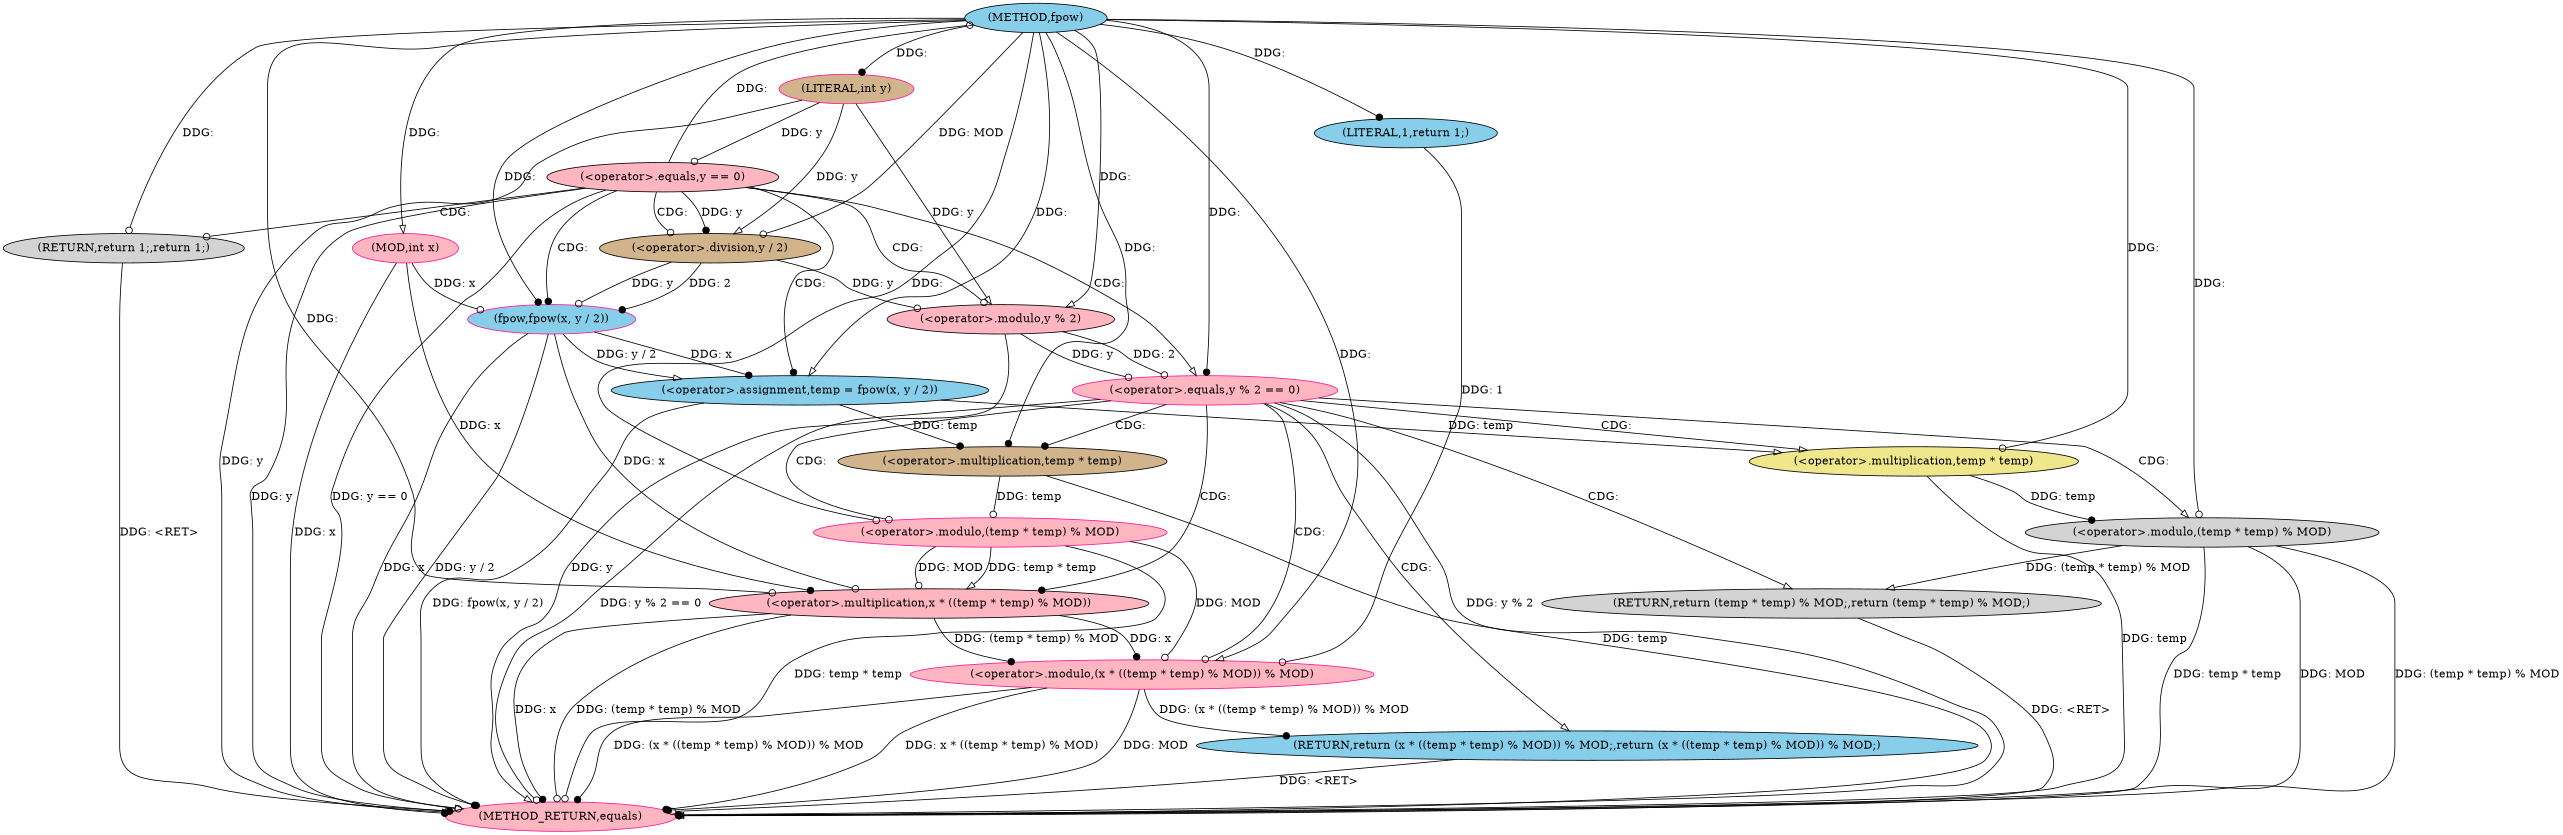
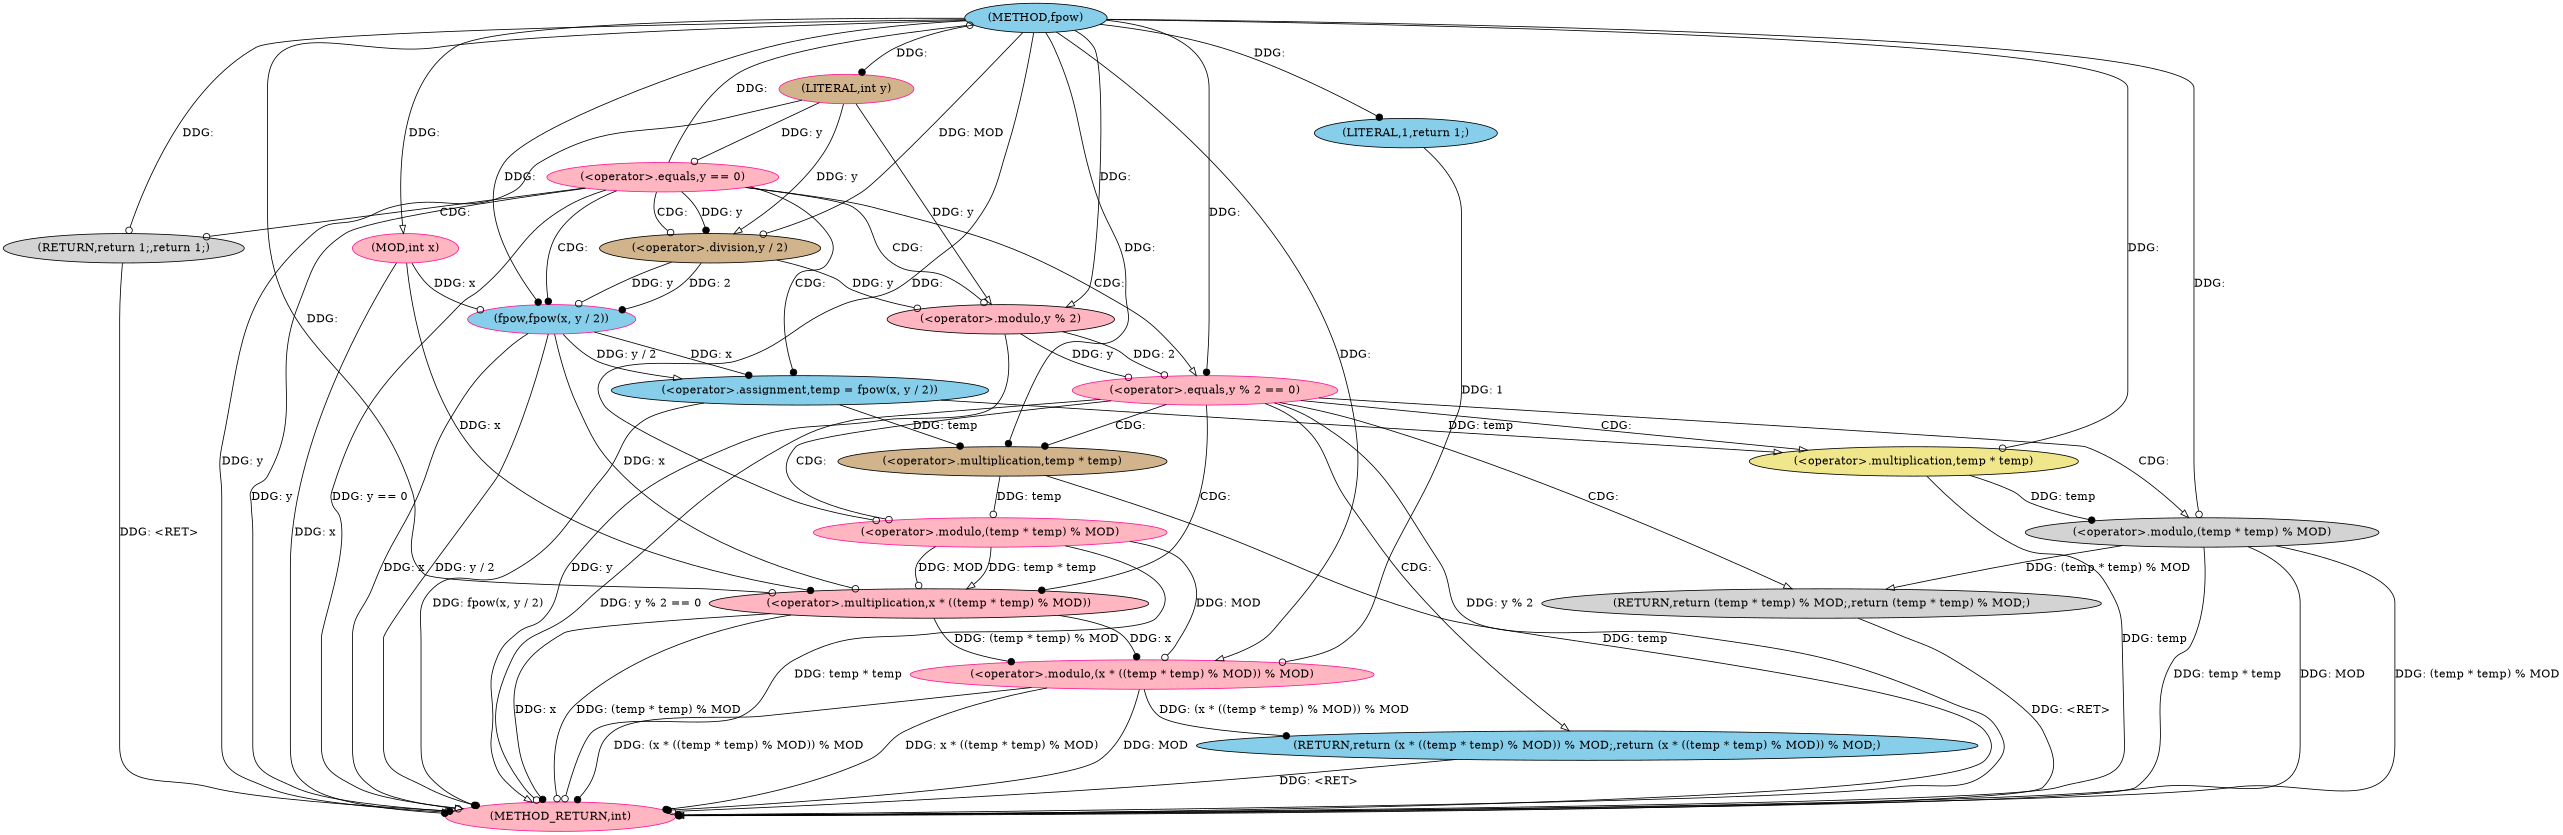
node "(<operator>.equals,y == 0)": color black -> deeppink
edge "(METHOD,fpow)" -> "(<operator>.assignment,temp = fpow(x, y / 2))": removed, label "DDG:"
edge "(<operator>.equals,y % 2 == 0)" -> "(<operator>.modulo,(x * ((temp * temp) % MOD)) % MOD)": removed, label "CDG:"
node "(METHOD_RETURN,equals)": label "(METHOD_RETURN,equals)" -> "(METHOD_RETURN,int)"
